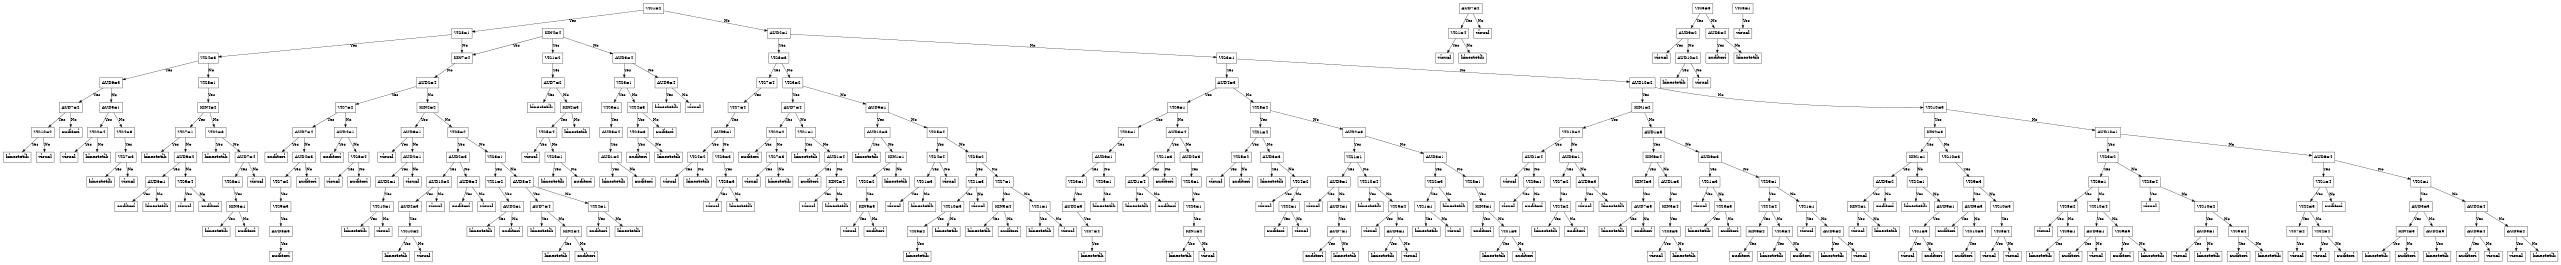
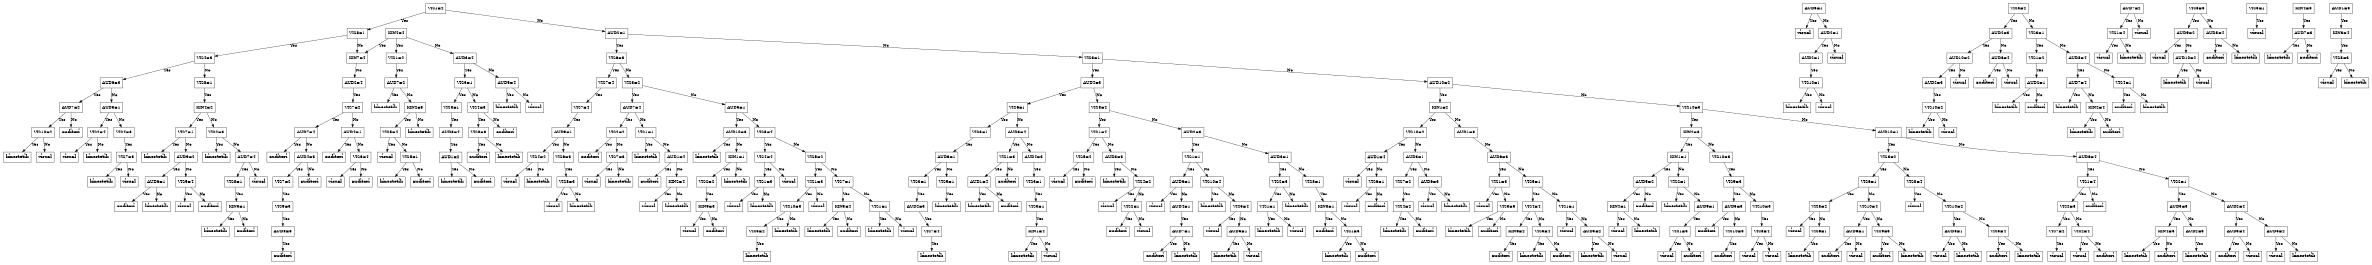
node "KIN2=2": removed
node "KIN6=4": removed
